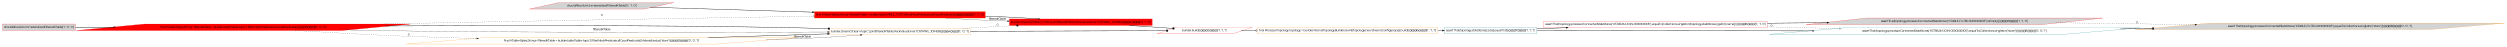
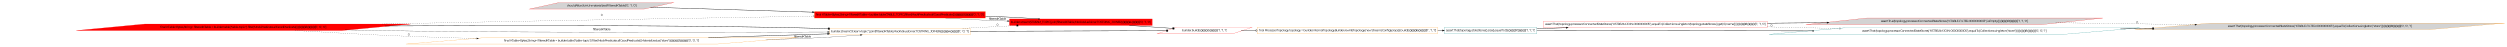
node "shouldAllowJoinUnmaterializedFilteredKTable['1', '0', '0']": removed
